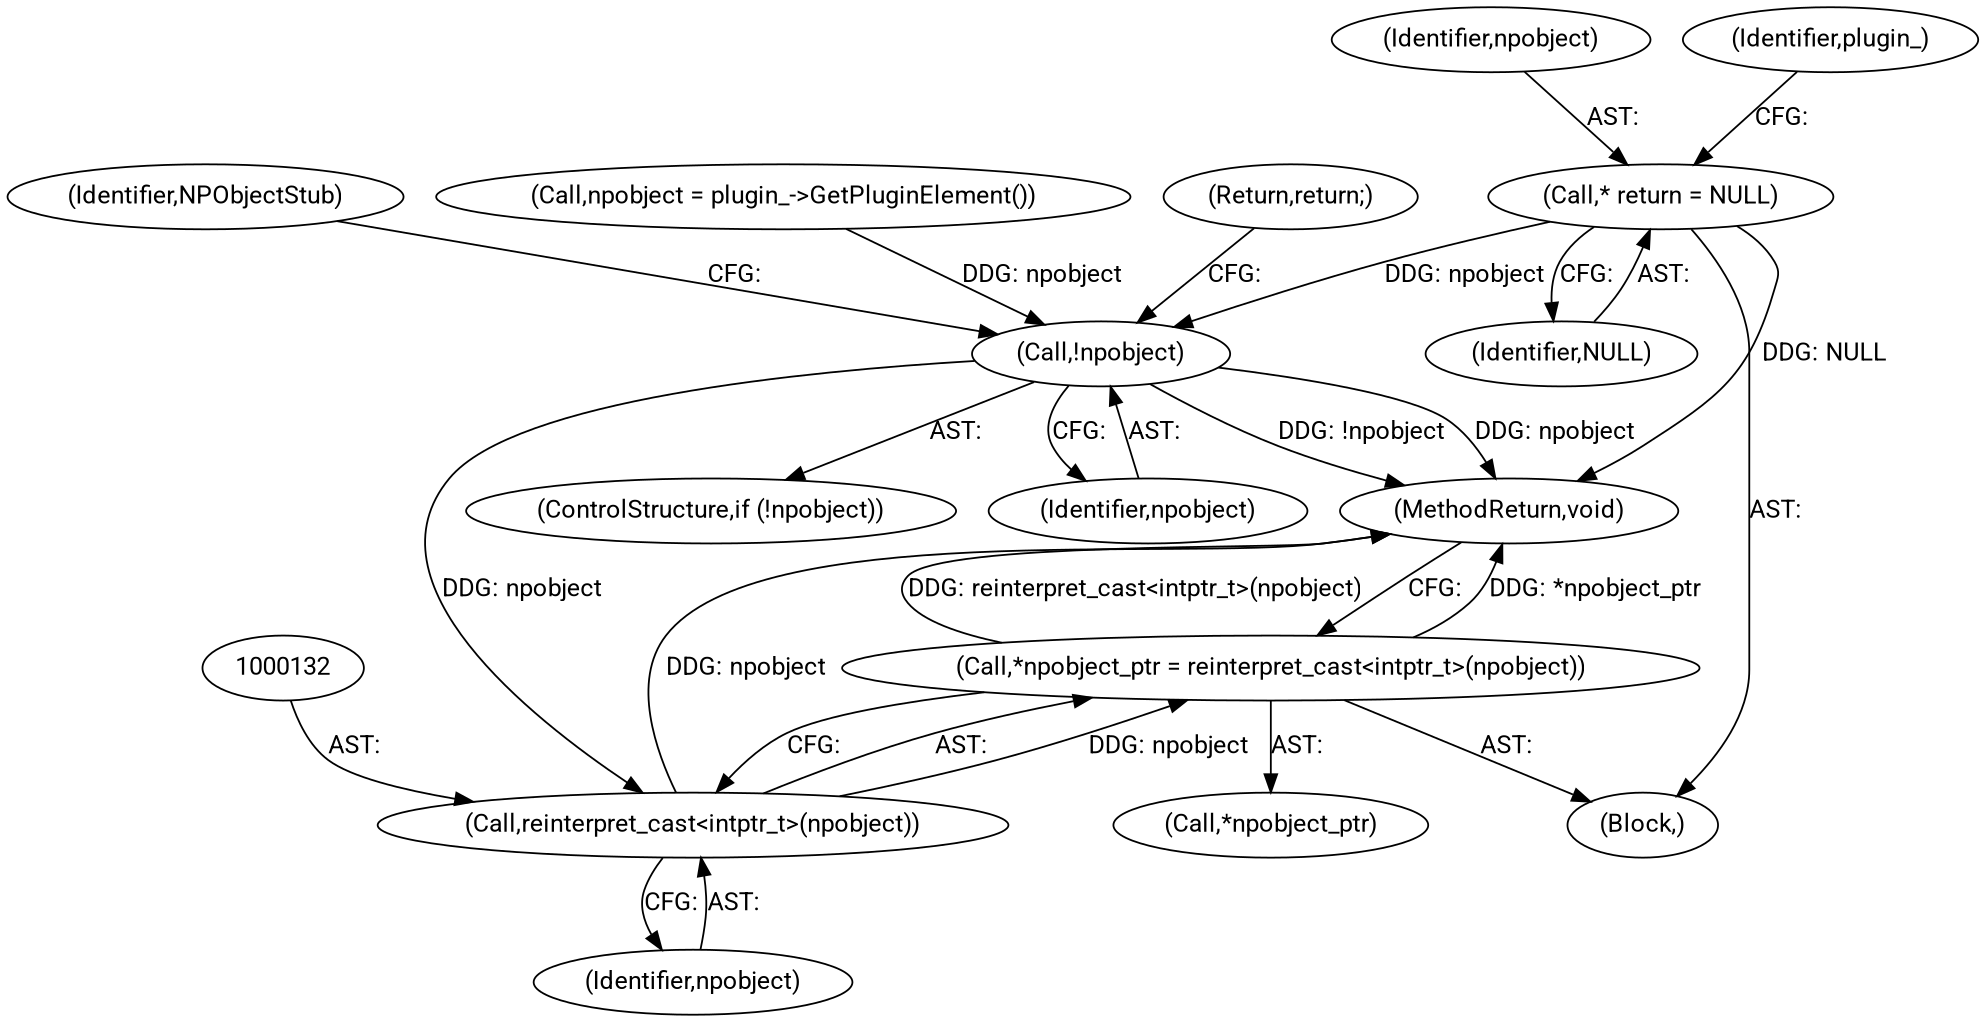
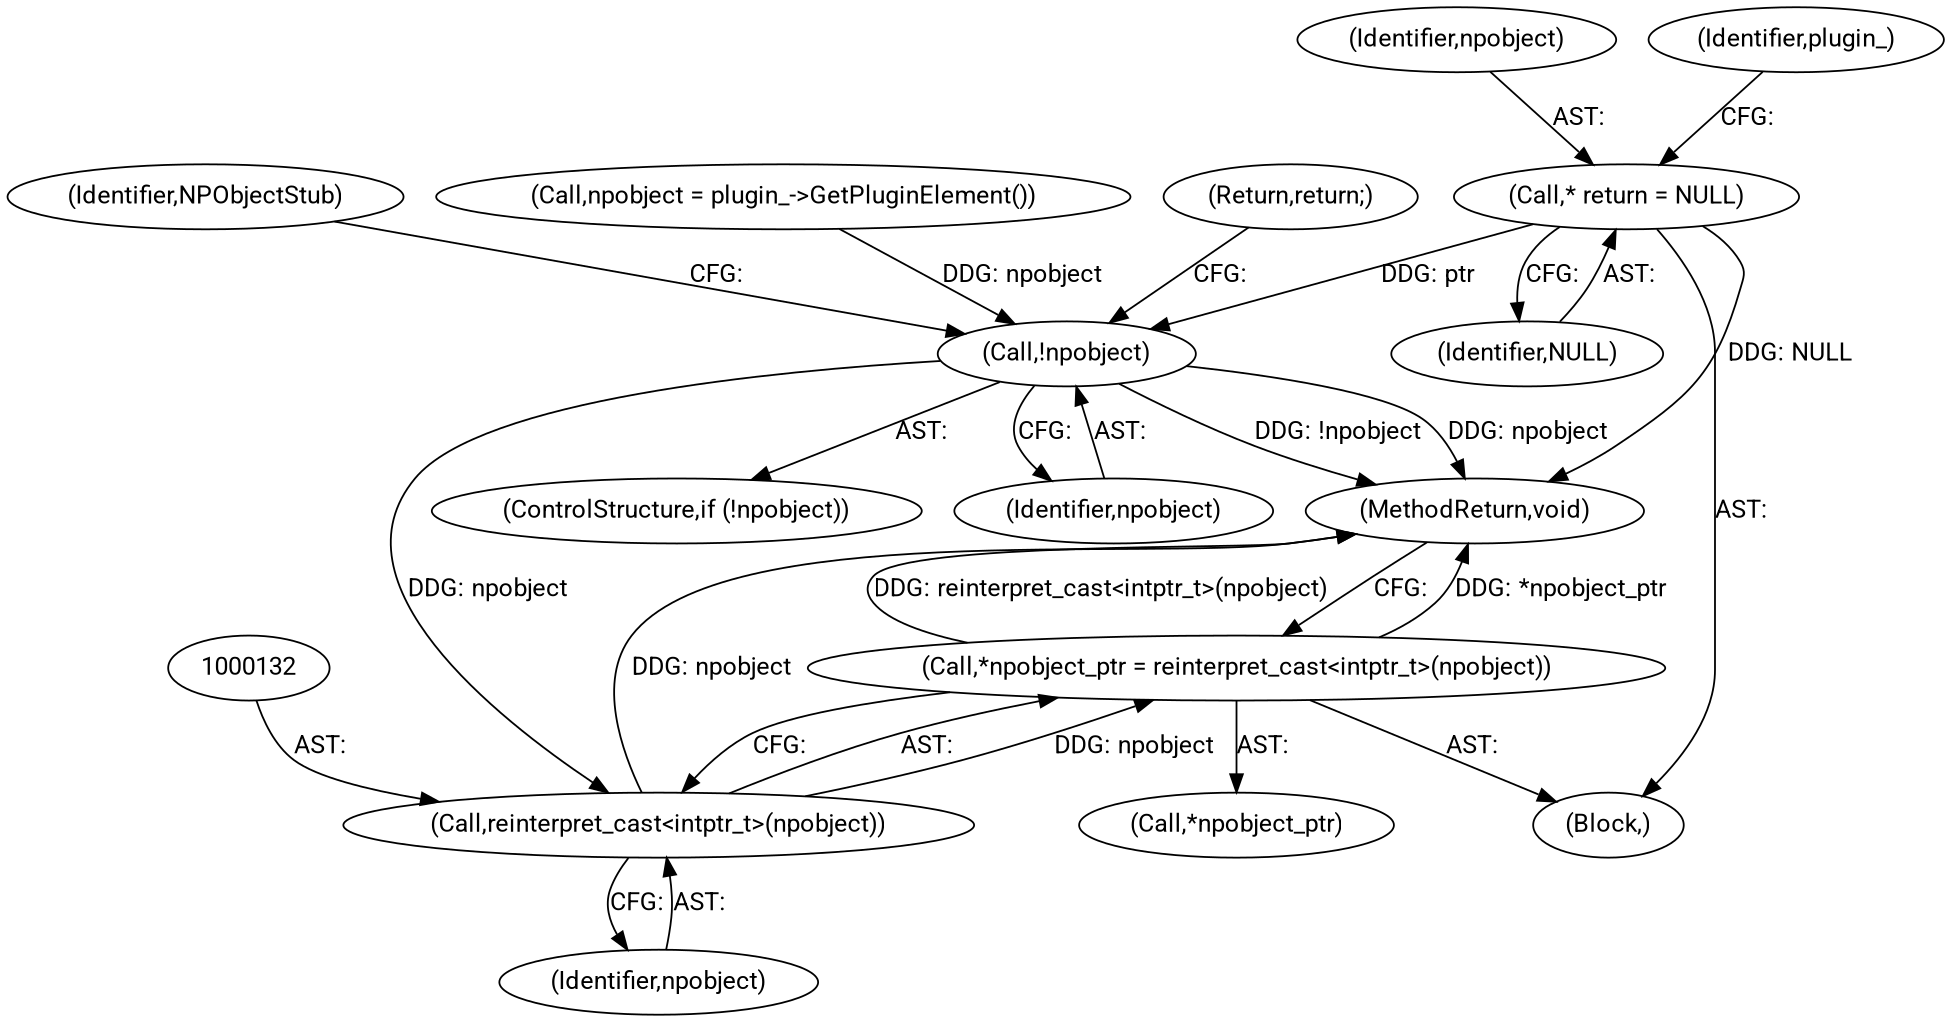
edge "(Call,* return = NULL)" -> "(Call,!npobject)": label "DDG: npobject" -> "DDG: ptr"
